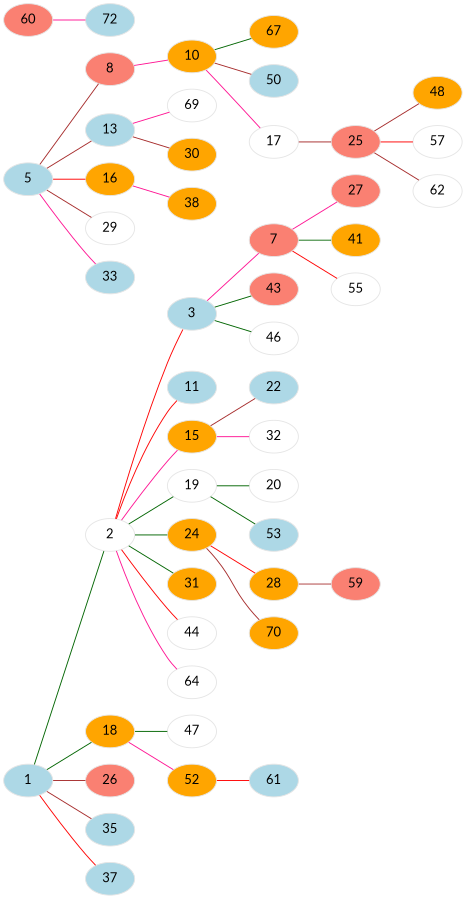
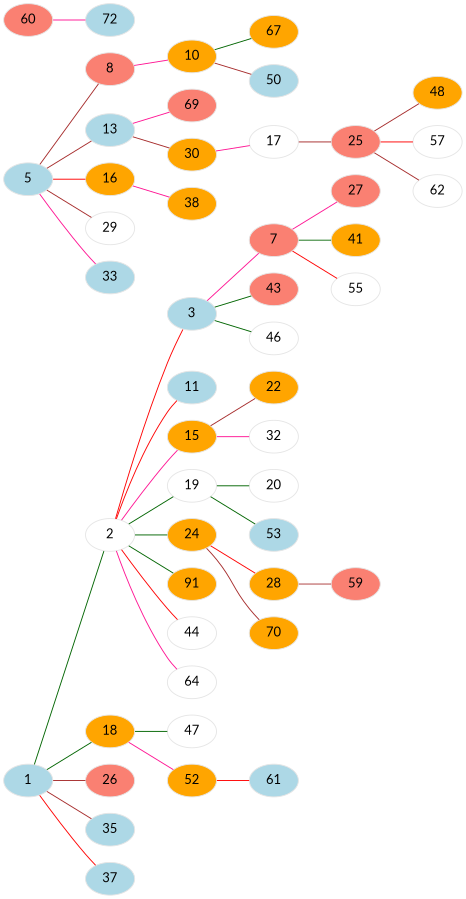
edge "10" -- "17": now "30" -- "17"
node "69": fillcolor white -> salmon
node "22": fillcolor lightblue -> orange
node "31": label "31" -> "91"
